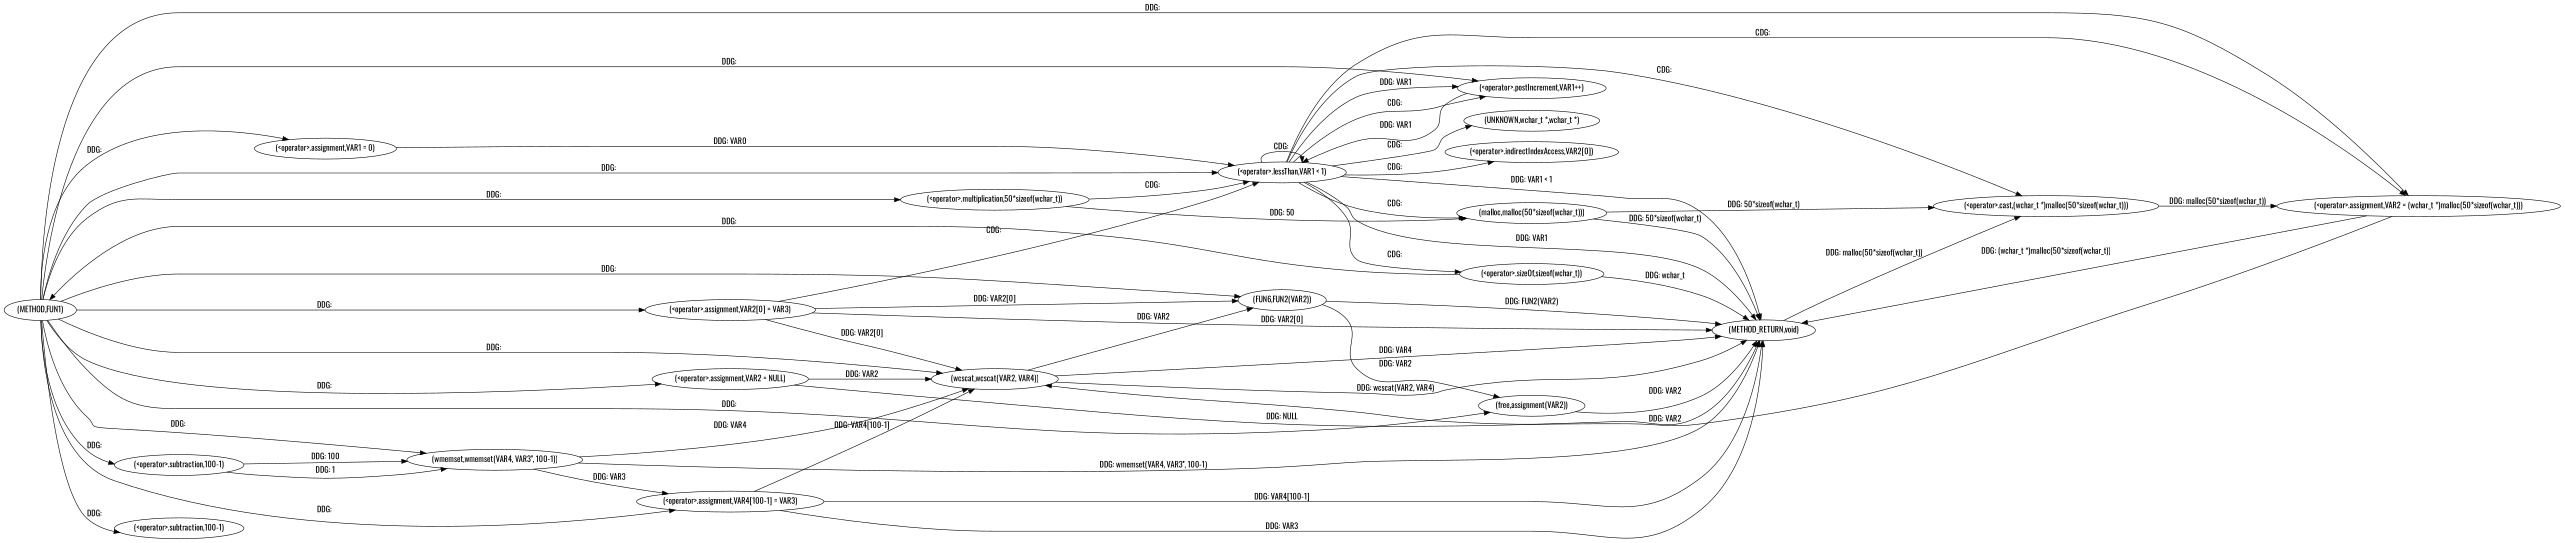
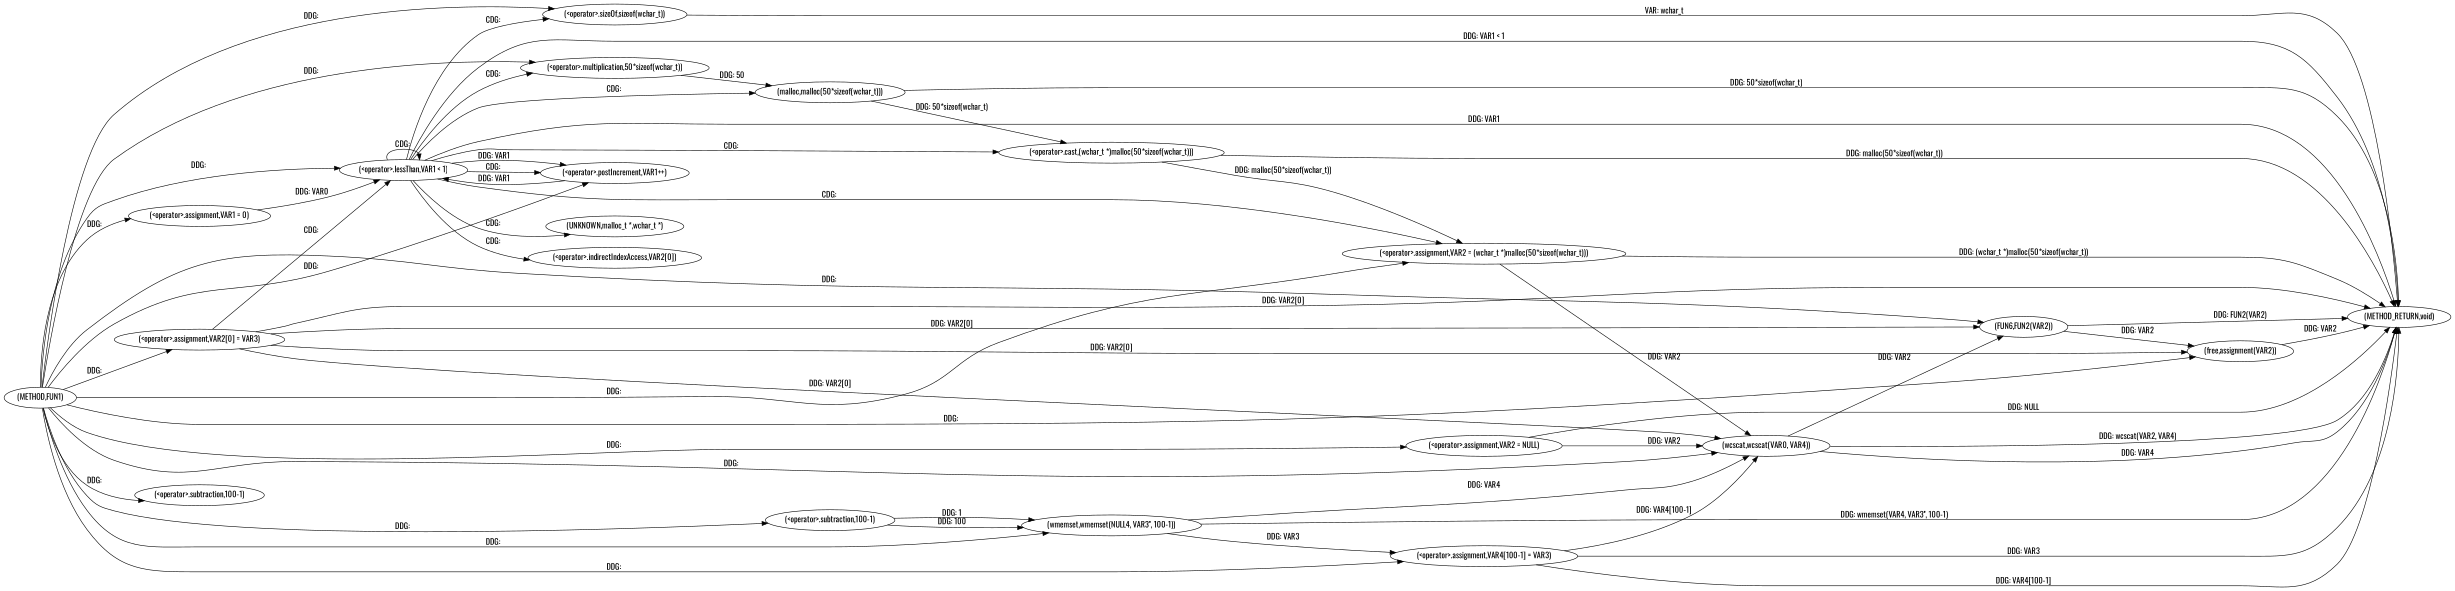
node "(UNKNOWN,wchar_t *,wchar_t *)": label "(UNKNOWN,wchar_t *,wchar_t *)" -> "(UNKNOWN,malloc_t *,wchar_t *)"
edge "(<operator>.multiplication,50*sizeof(wchar_t))" -> "(<operator>.lessThan,VAR1 < 1)": reversed
edge "(<operator>.sizeOf,sizeof(wchar_t))" -> "(METHOD,FUN1)": reversed
edge "(METHOD_RETURN,void)" -> "(<operator>.cast,(wchar_t *)malloc(50*sizeof(wchar_t)))": reversed
edge "(<operator>.sizeOf,sizeof(wchar_t))" -> "(METHOD_RETURN,void)": label "DDG: wchar_t" -> "VAR: wchar_t"
edge "(<operator>.assignment,VAR2[0] = VAR3)" -> "(free,assignment(VAR2))": added, label "DDG: VAR2[0]"
node "(wcscat,wcscat(VAR2, VAR4))": label "(wcscat,wcscat(VAR2, VAR4))" -> "(wcscat,wcscat(VAR0, VAR4))"
node "(wmemset,wmemset(VAR4, VAR3'', 100-1))": label "(wmemset,wmemset(VAR4, VAR3'', 100-1))" -> "(wmemset,wmemset(NULL4, VAR3'', 100-1))"
